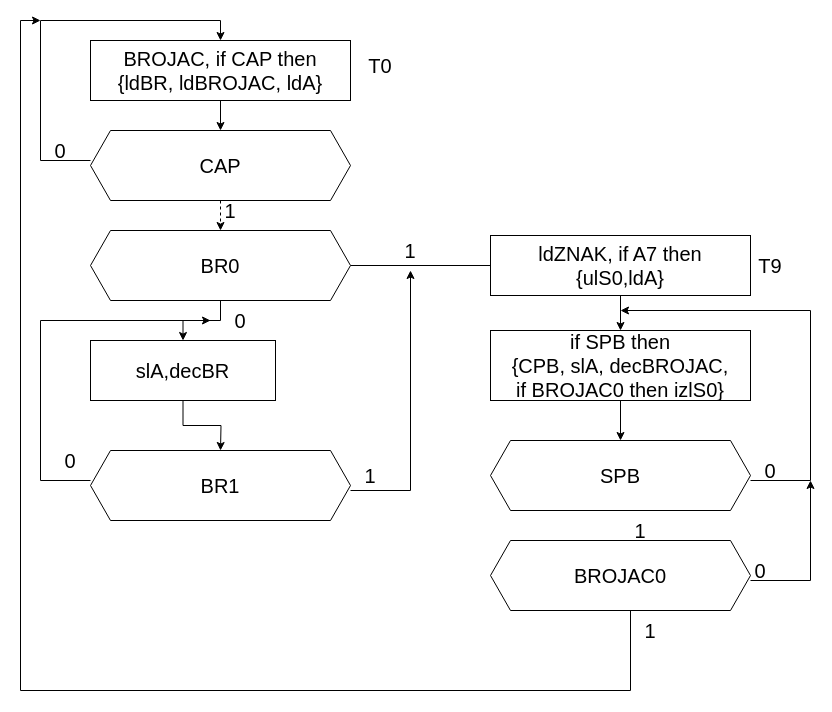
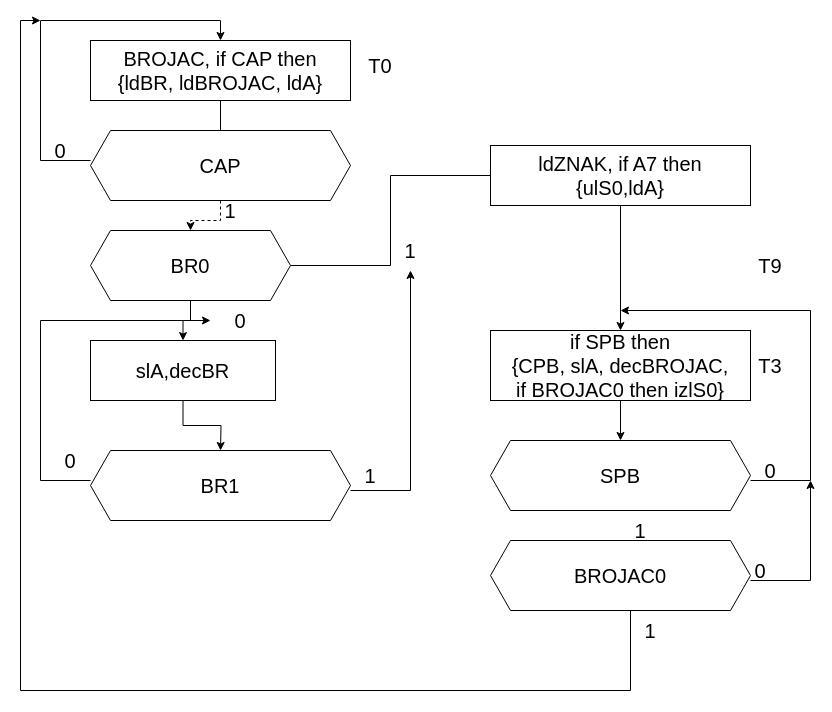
edge "BROJAC, if CAP then {ldBR, ldBROJAC, ldA}" -> "CAP": arrowhead classic -> none
node "BR0": size 260x70 -> 200x70
node "ldZNAK, if A7 then {ulS0,ldA}": moved (621, 266) -> (621, 176)
node "T3": added
